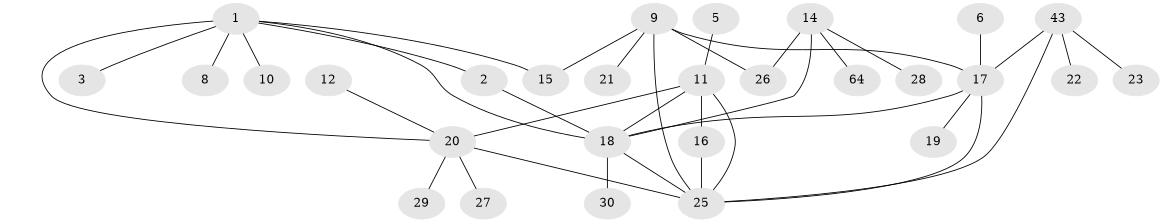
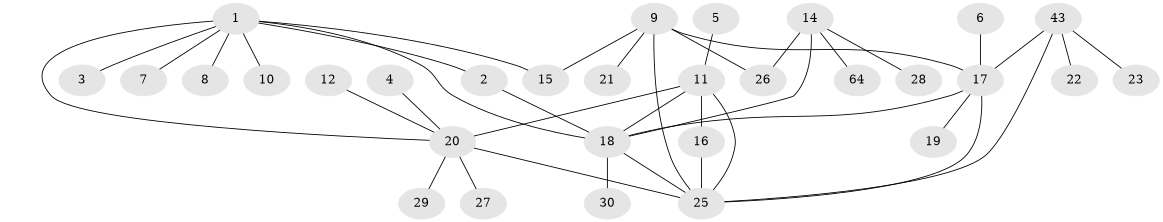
node "7": added
node "4": added
